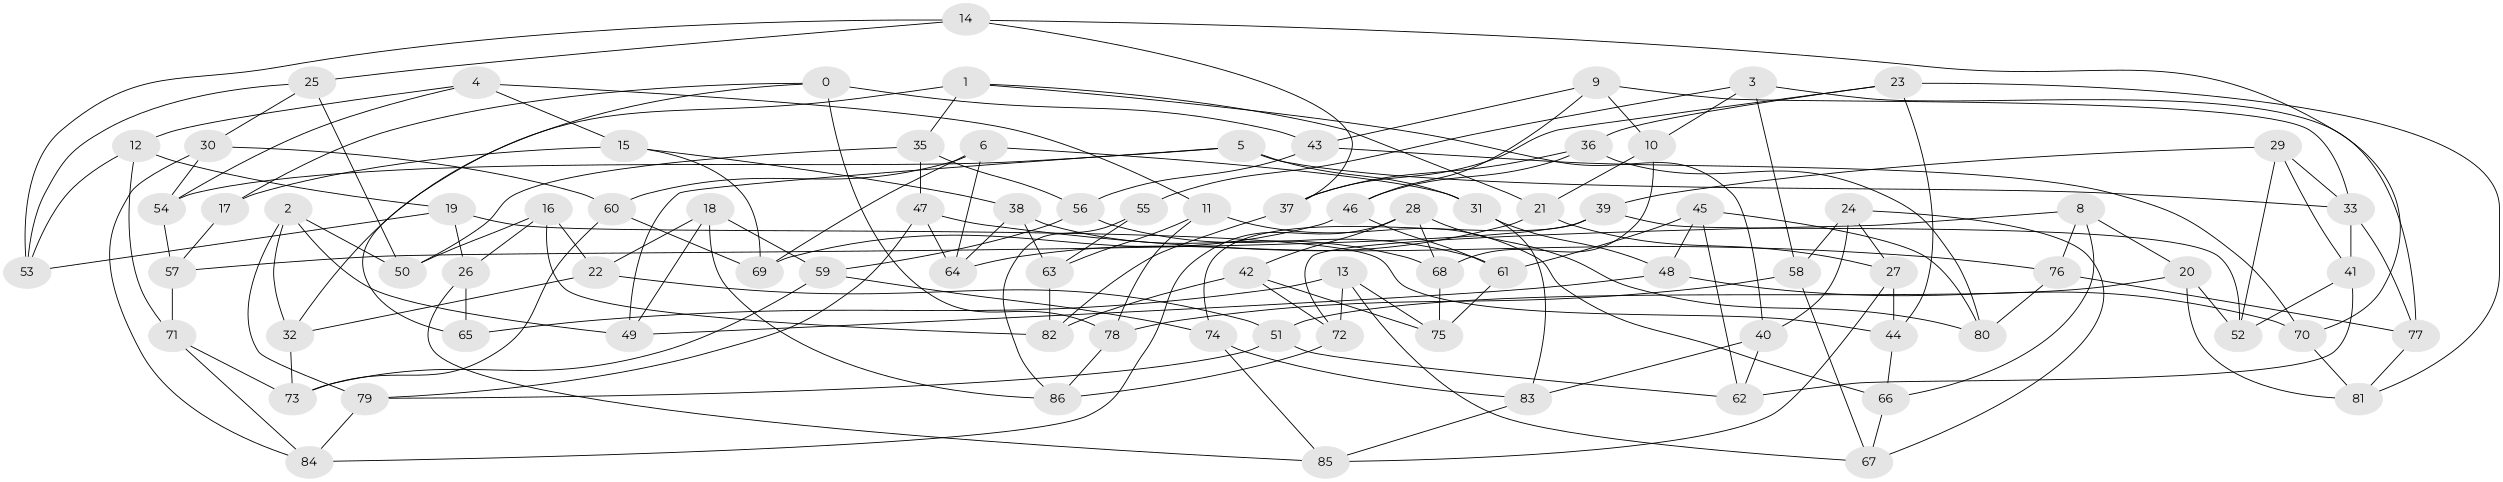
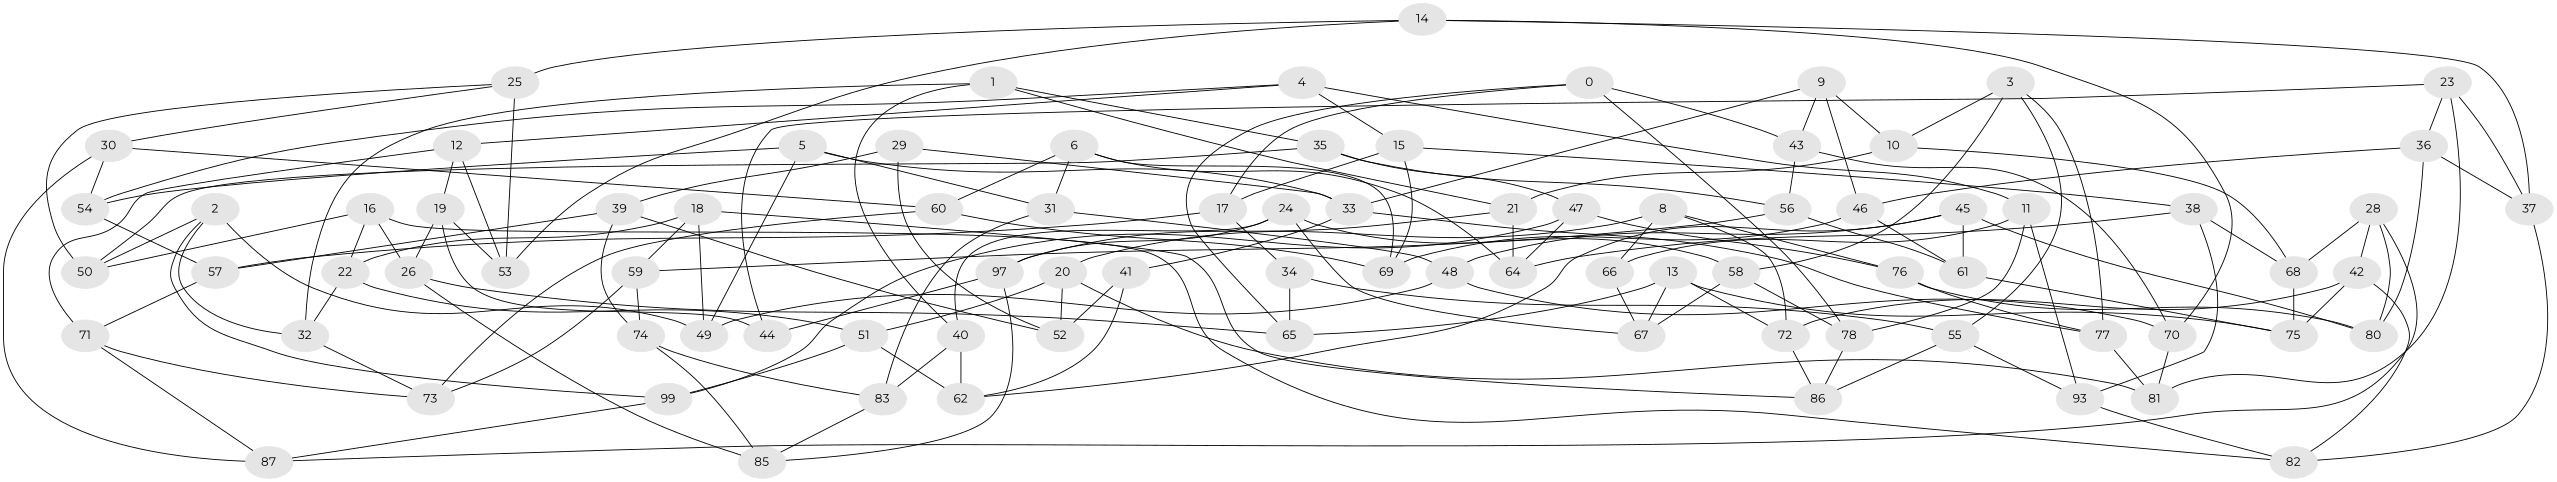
edge "29" -- "41": removed
node "63": label "63" -> "93"
node "34": added
node "27": label "27" -> "97"
edge "44" -- "66": removed
node "79": label "79" -> "99"
node "84": label "84" -> "87"
